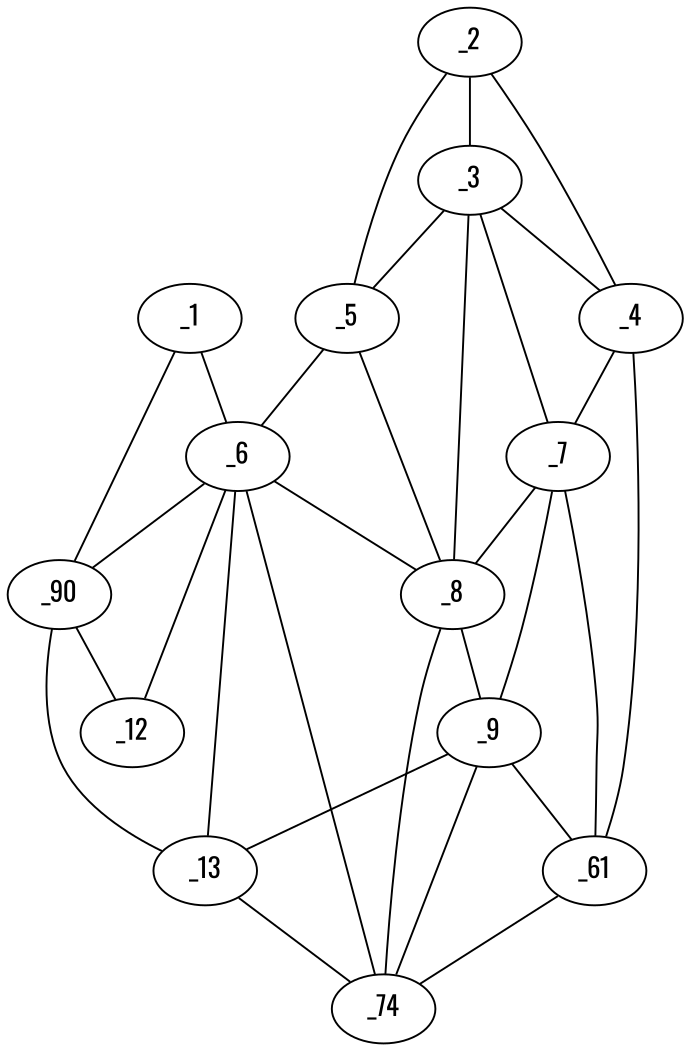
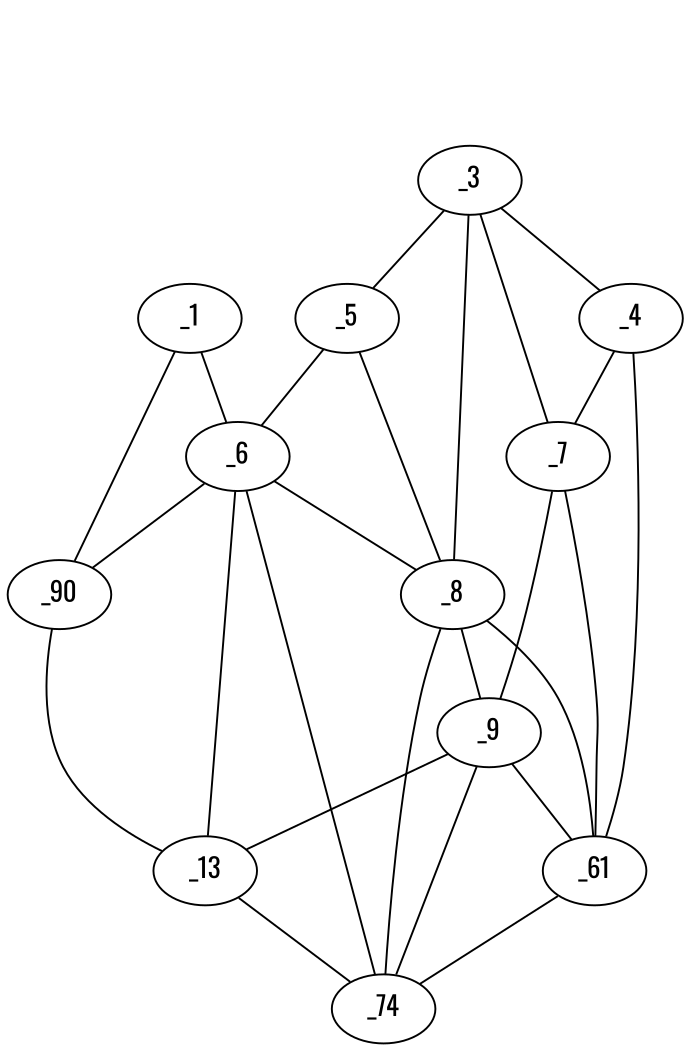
node "_2": removed
edge "_7" -- "_8": now "_61" -- "_8"
node "_12": removed
